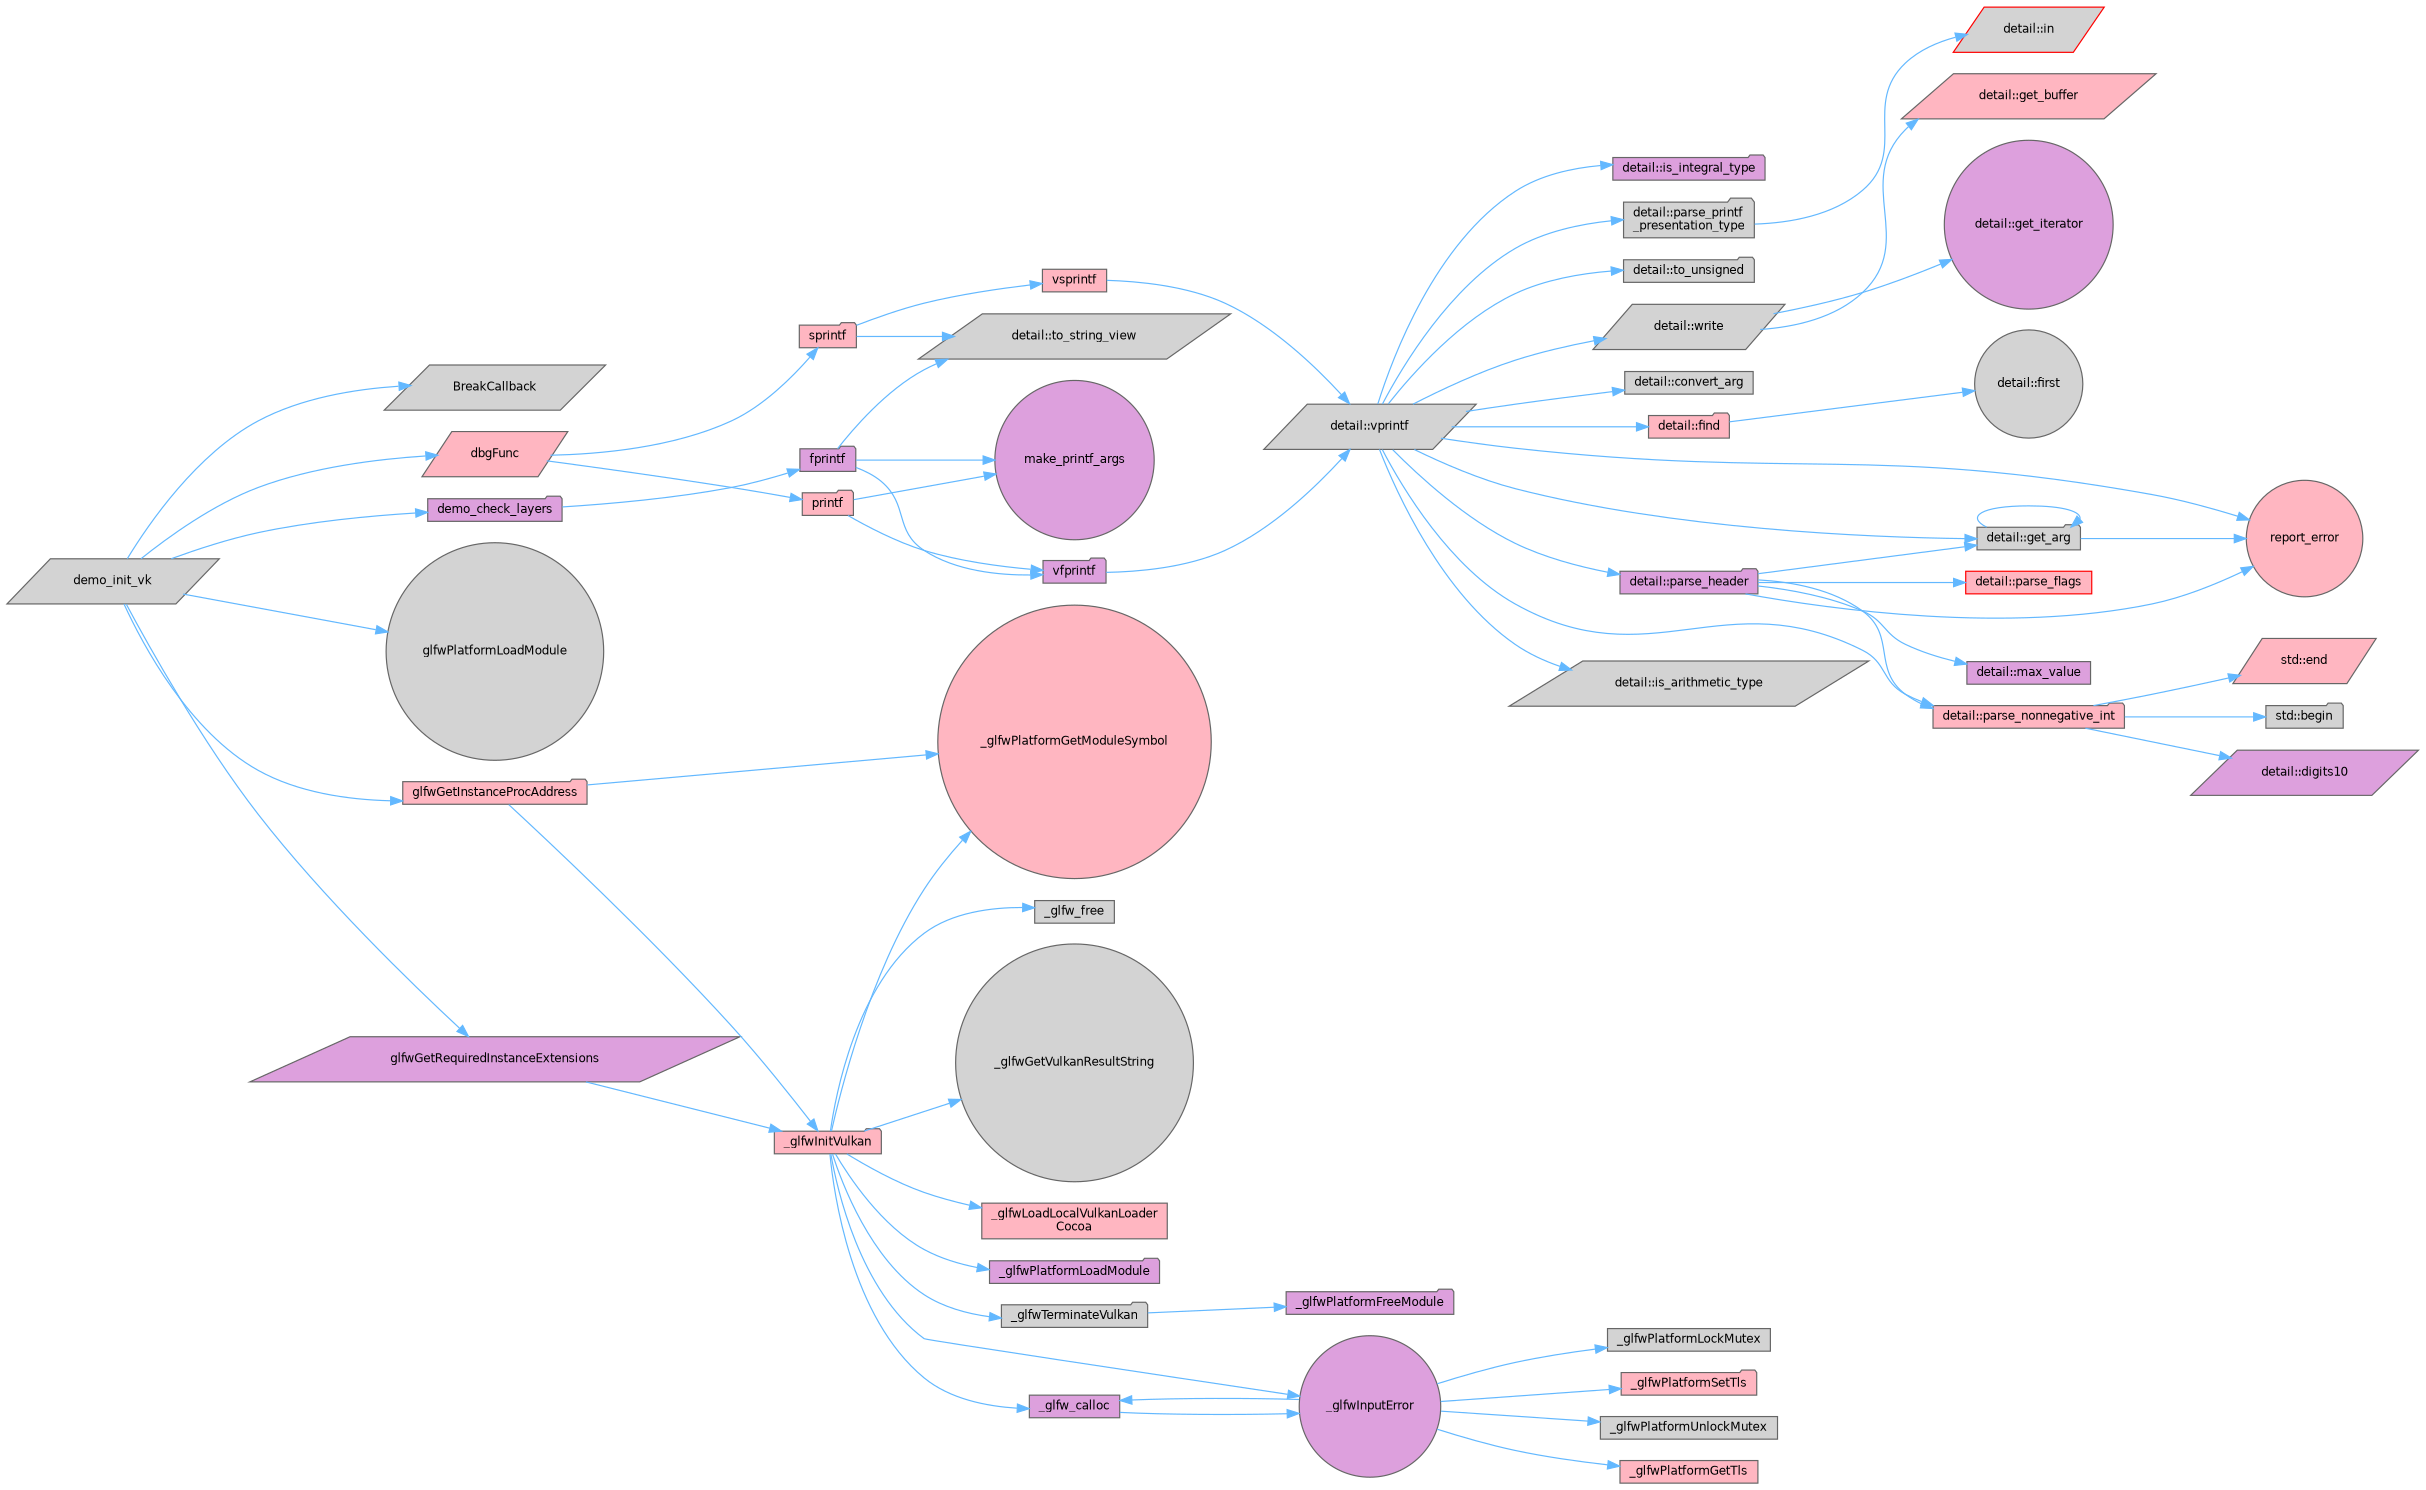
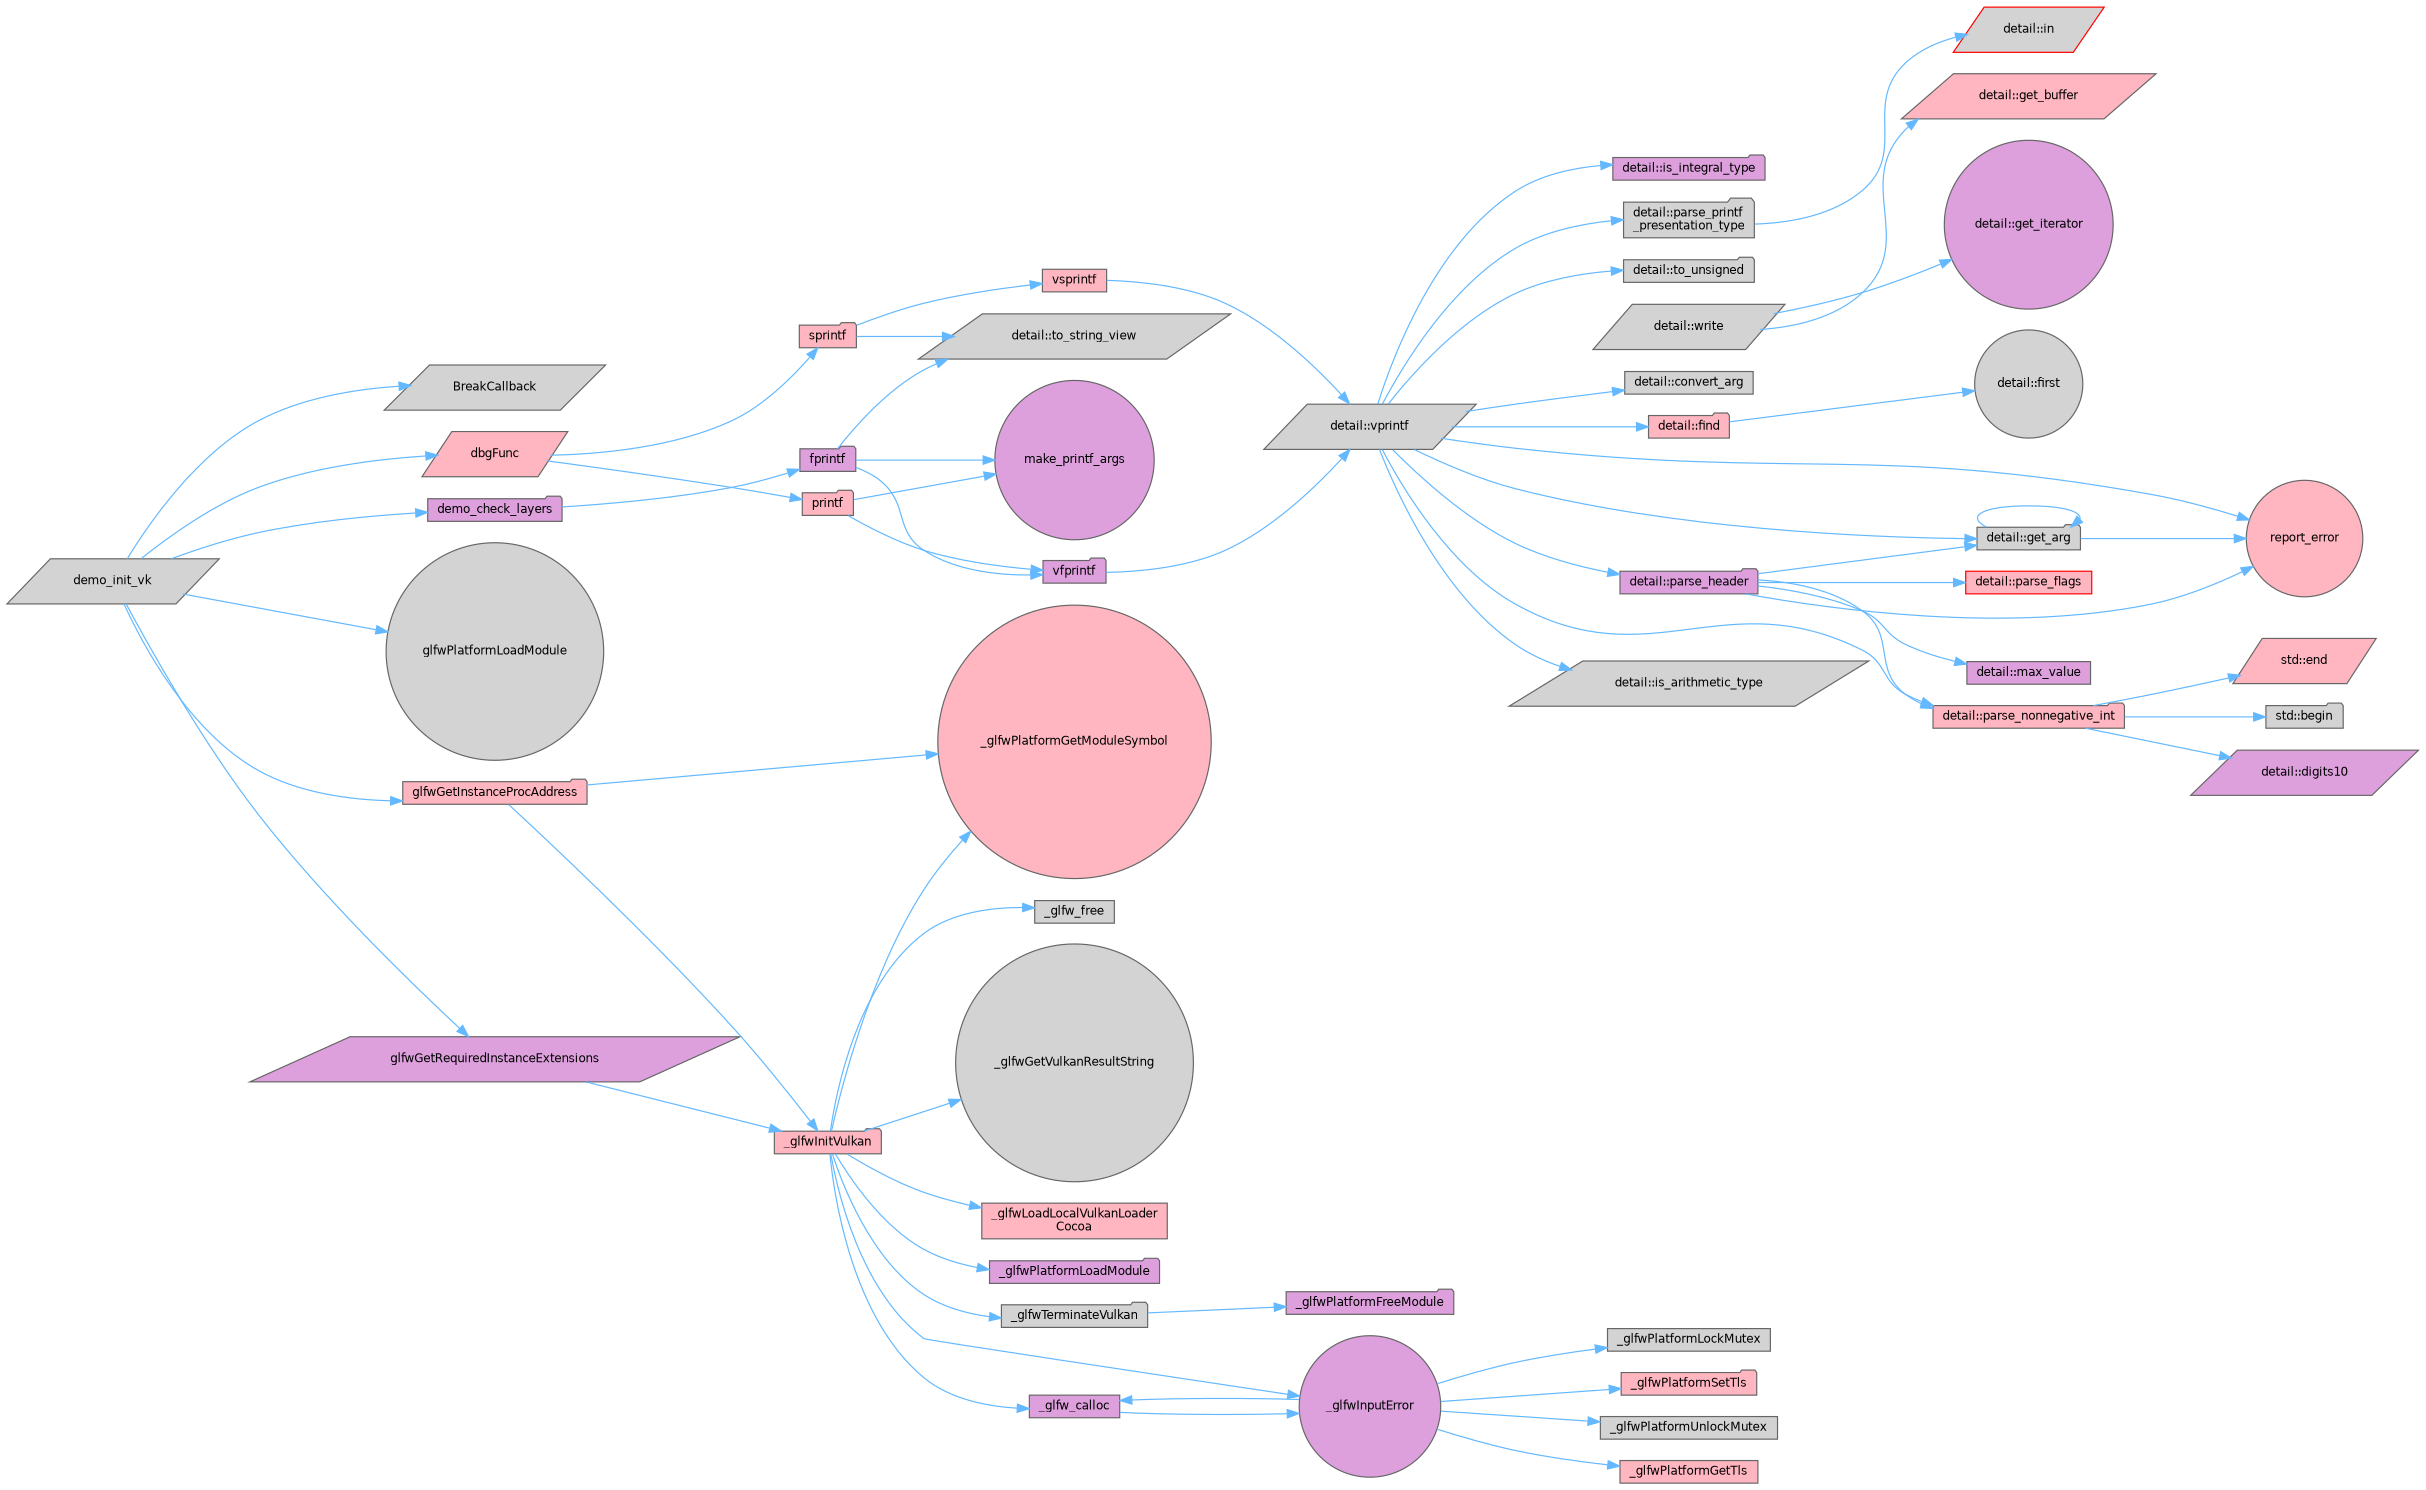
edge "detail::vprintf" -> "detail::write": removed
